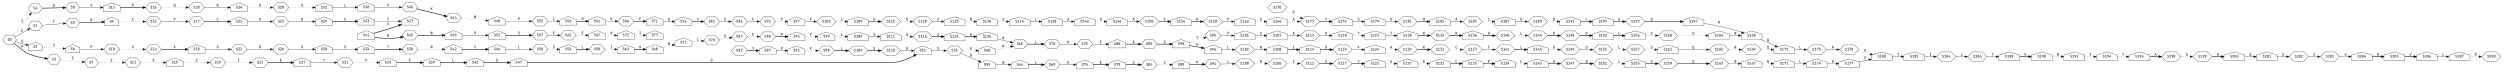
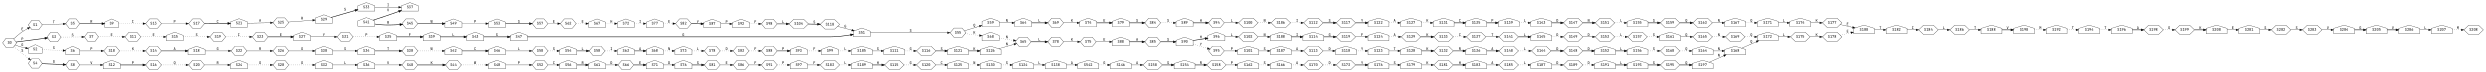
edge "S166" -> "S173": now "S166" -> "S170"
edge "S77" -> "S82": added, label "E"
node "S177": shape house -> hexagon
